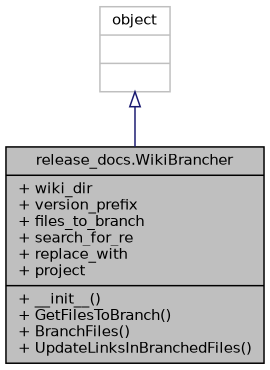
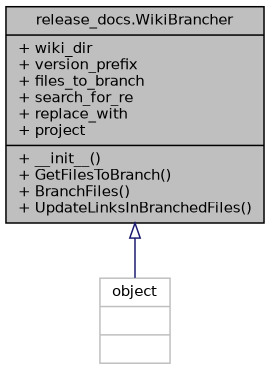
edge "release_docs.WikiBrancher" -> "object": reversed
